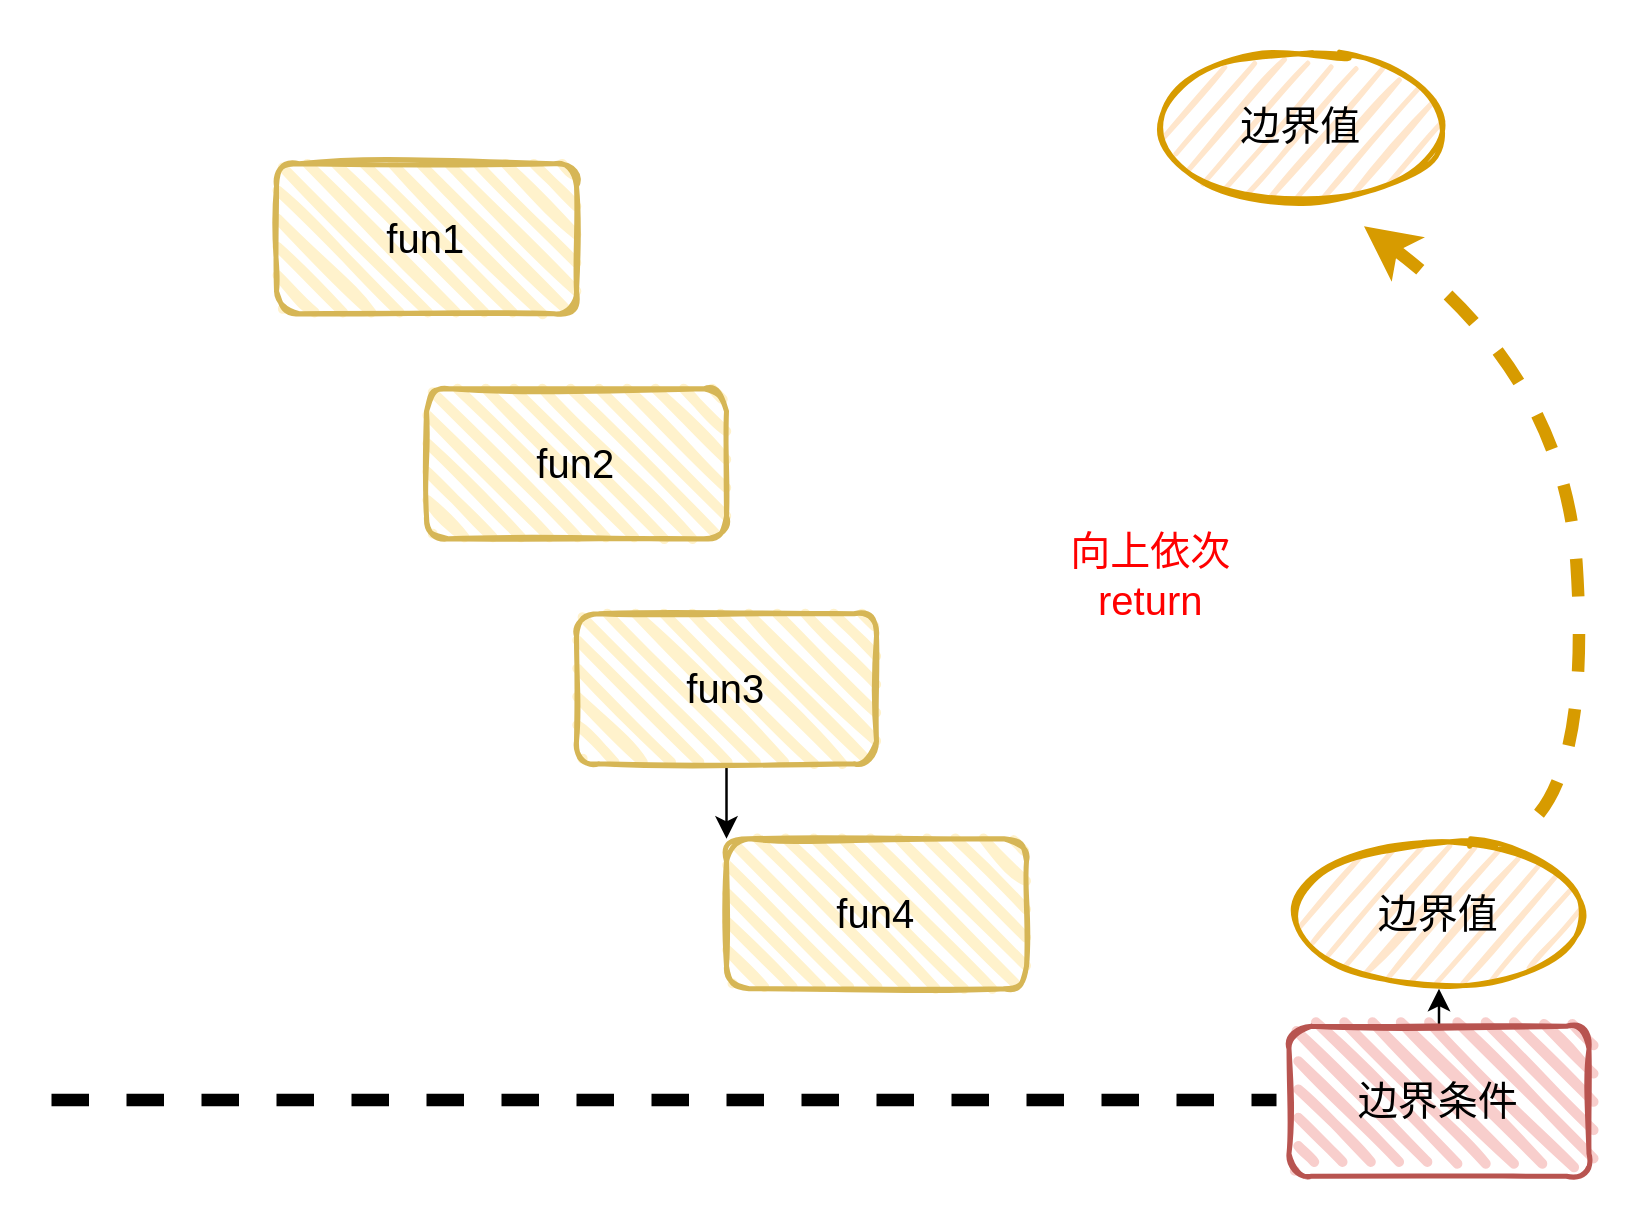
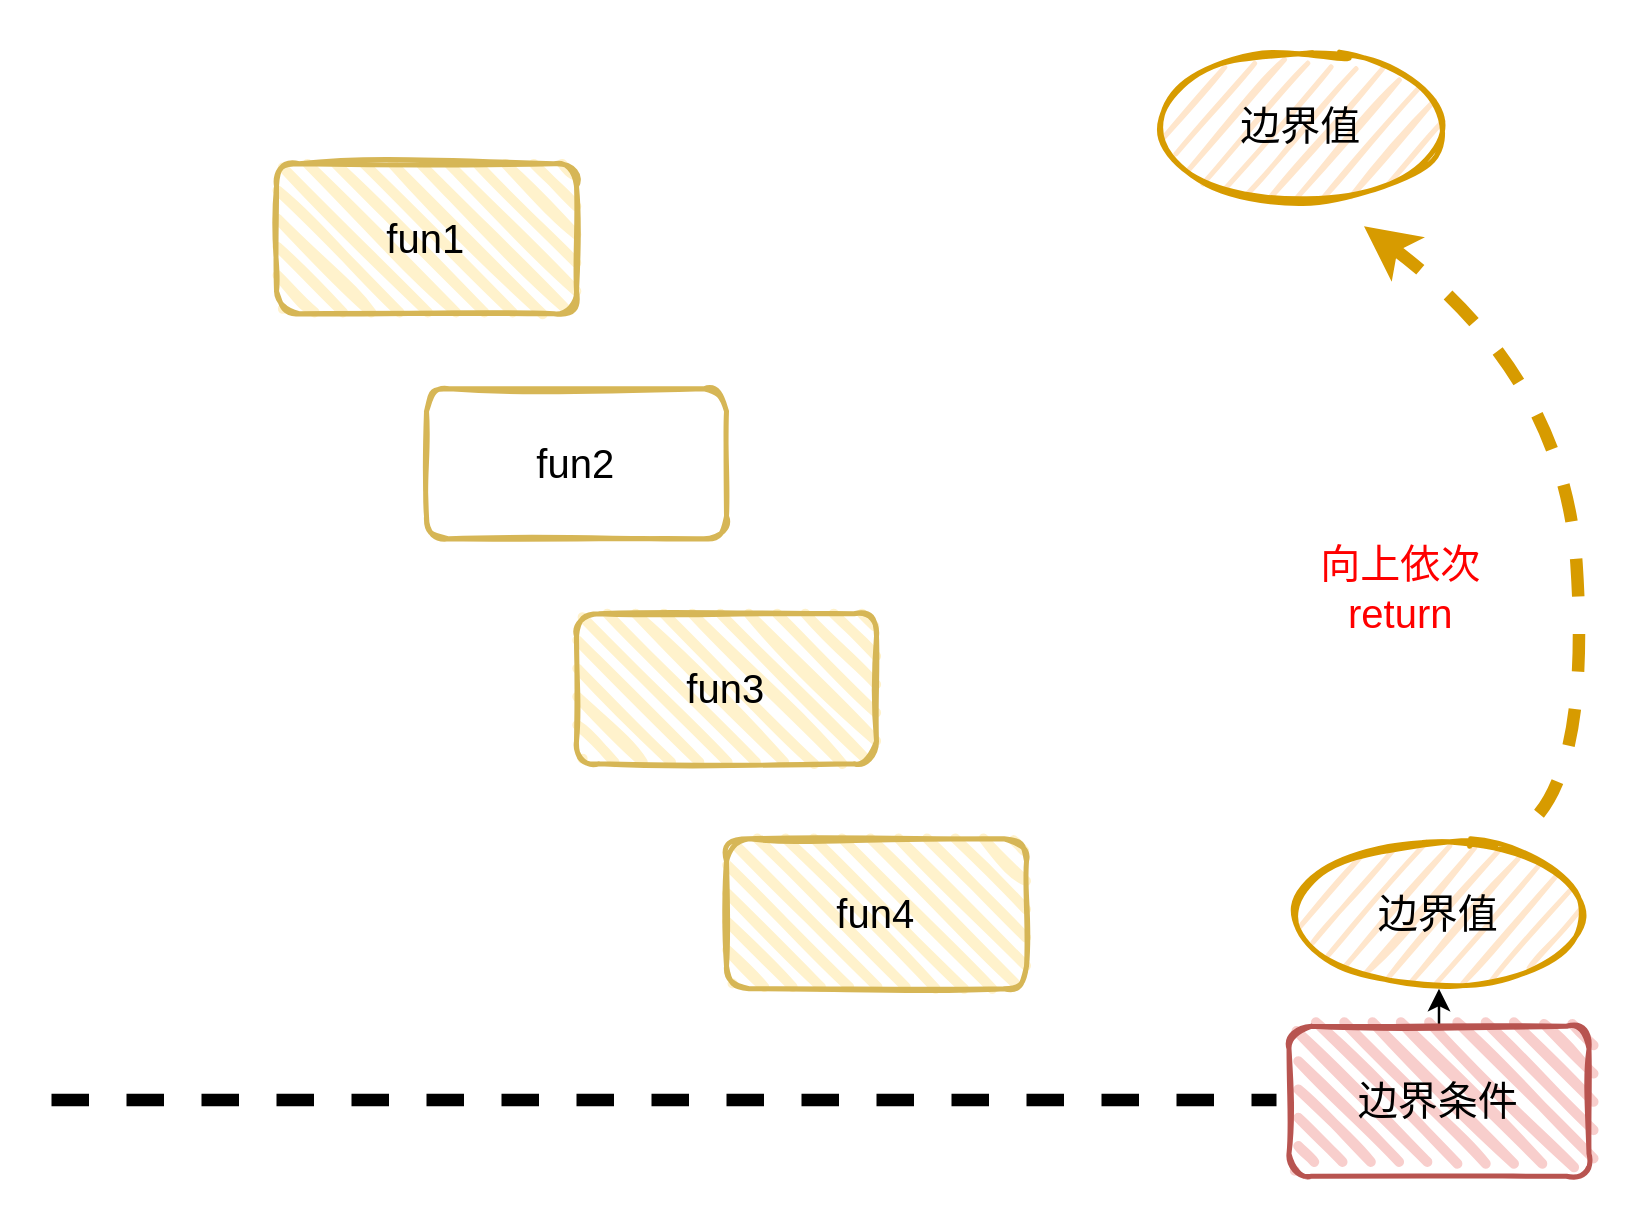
node "fun2": fillcolor #fff2cc -> #ffffff
node "向上依次return": moved (1151, 576) -> (1401, 589)
edge "fun3" -> "fun4": removed
